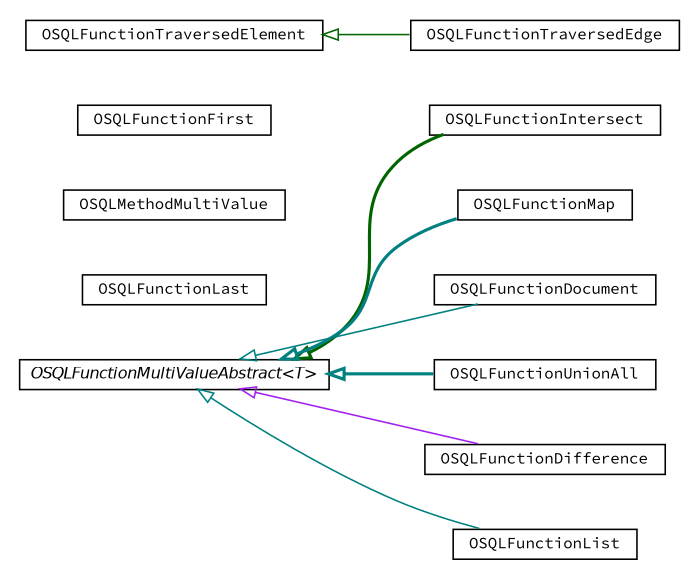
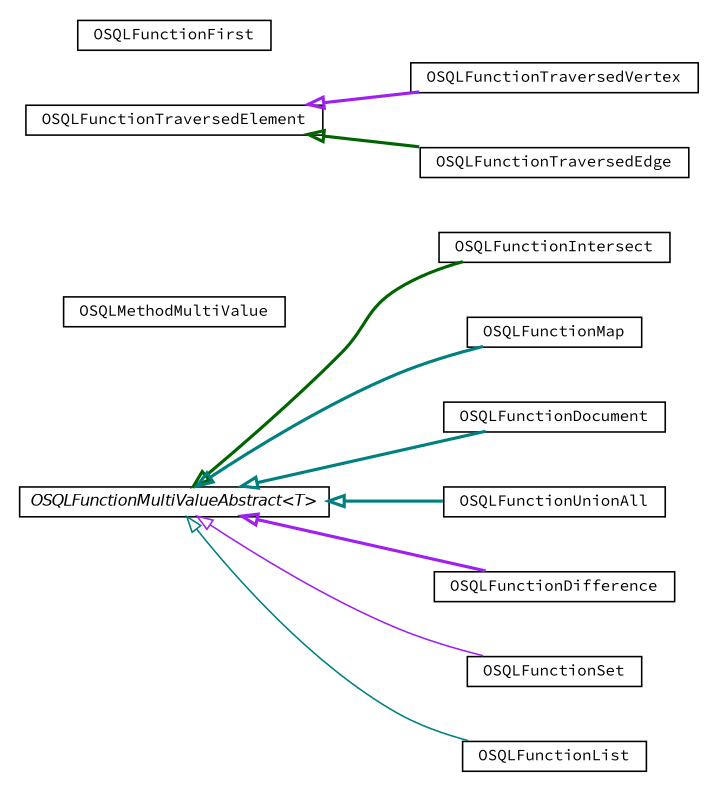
edge "OSQLFunctionTraversedEdge" -> "OSQLFunctionTraversedElement": style solid -> bold
node "OSQLFunctionTraversedVertex": added
node "OSQLFunctionLast": removed
edge "OSQLFunctionDocument" -> "OSQLFunctionMultiValueAbstract<T>": style solid -> bold
edge "OSQLFunctionDifference" -> "OSQLFunctionMultiValueAbstract<T>": style solid -> bold
node "OSQLFunctionSet": added
